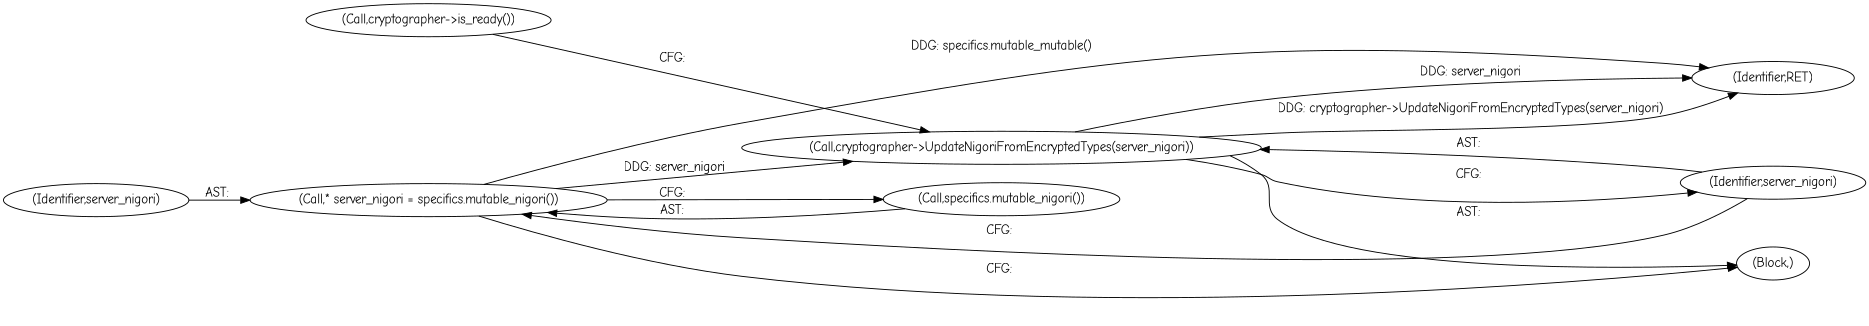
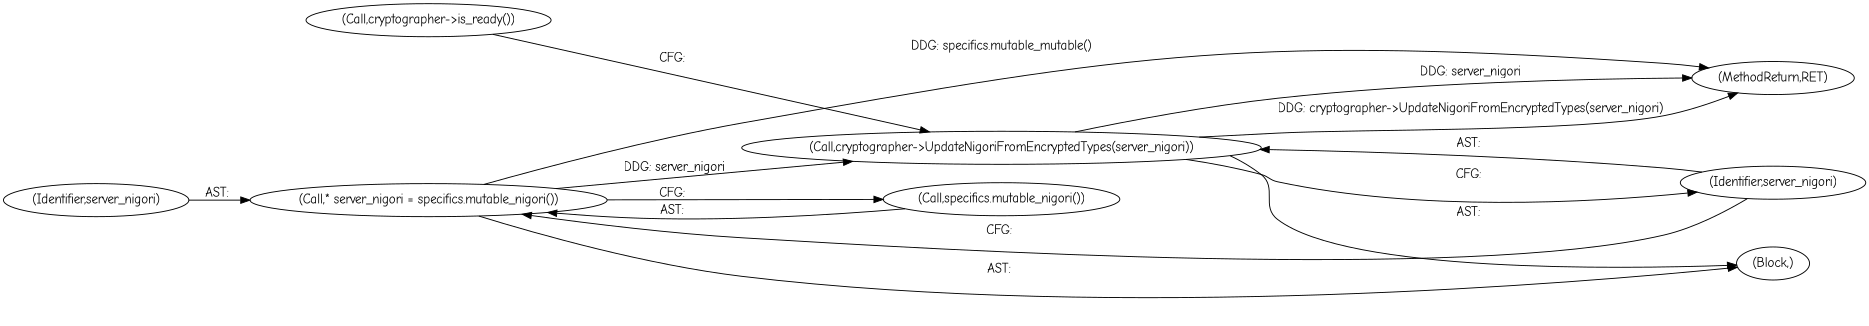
node "(Identifier,RET)": label "(Identifier,RET)" -> "(MethodReturn,RET)"
edge "(Call,* server_nigori = specifics.mutable_nigori())" -> "(Block,)": label "CFG: " -> "AST: "
